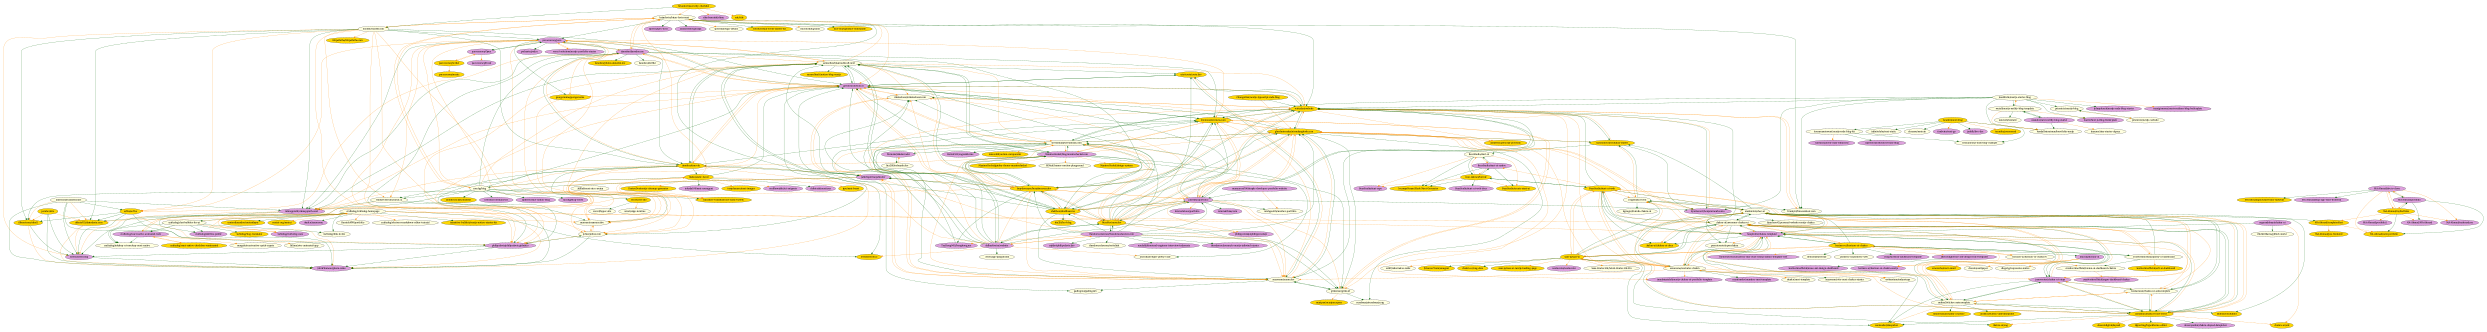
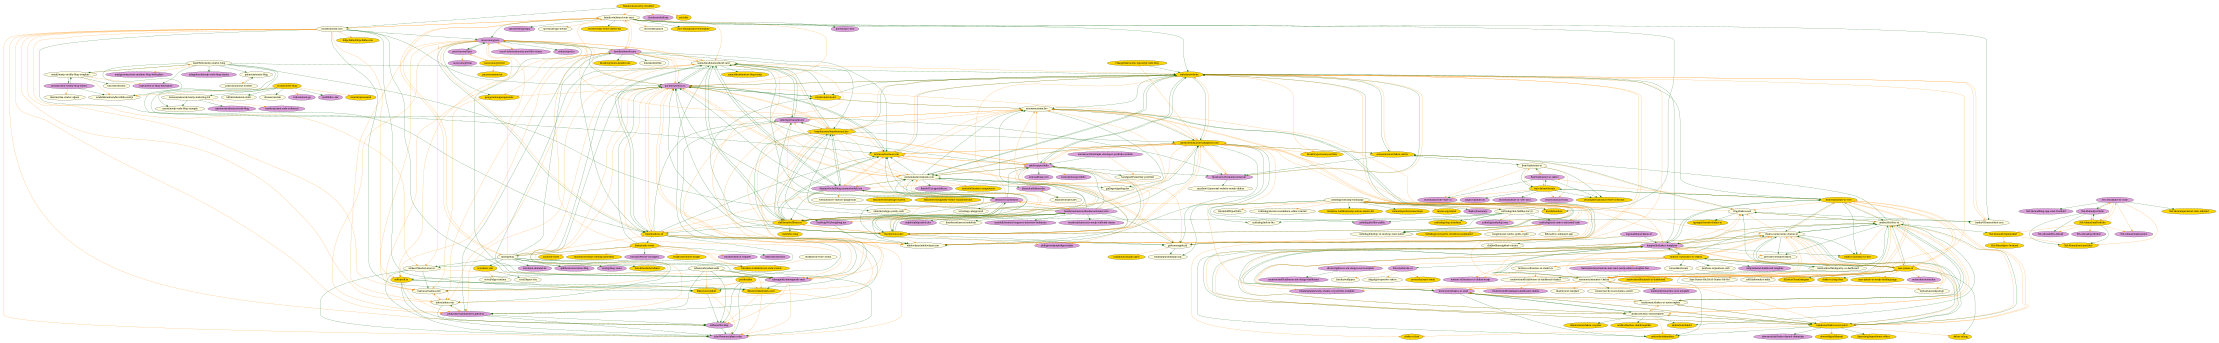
edge "samuelkraft/samuelkraft-next" -> "brianlovin/brian-lovin-next": reversed
node "BearStudio/create-start-ui": fillcolor gold -> plum
node "saagie/updatarium": added
node "kgnugur/formik-chakra-ui": fillcolor lightyellow -> gold
